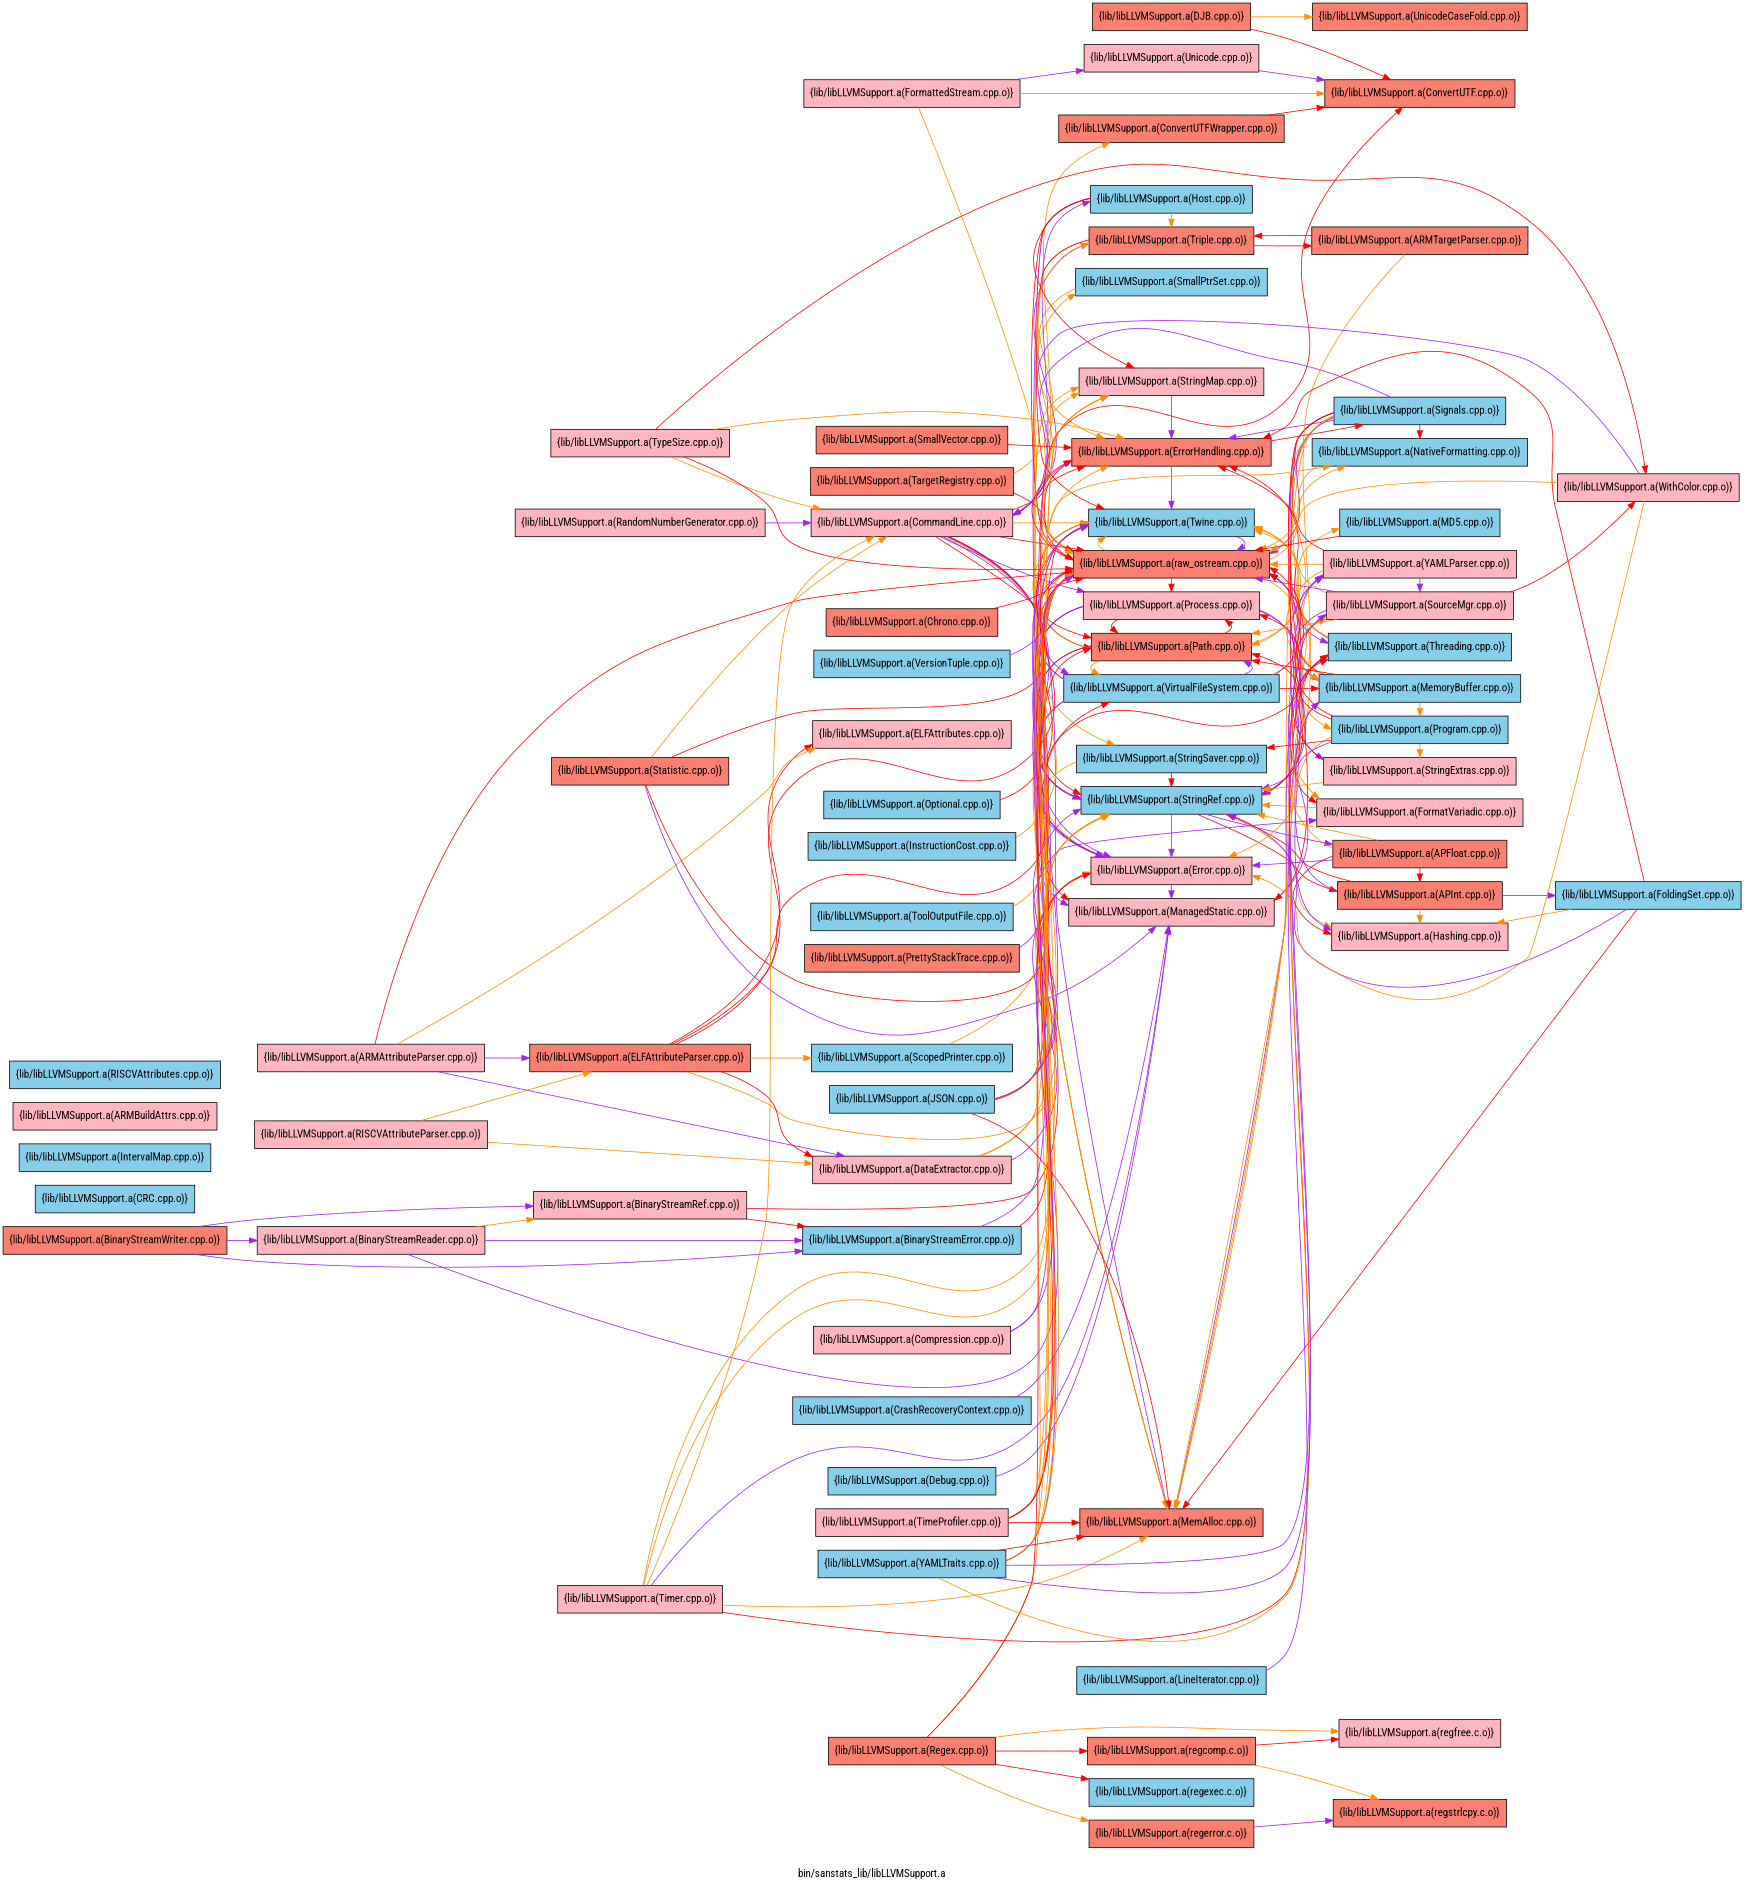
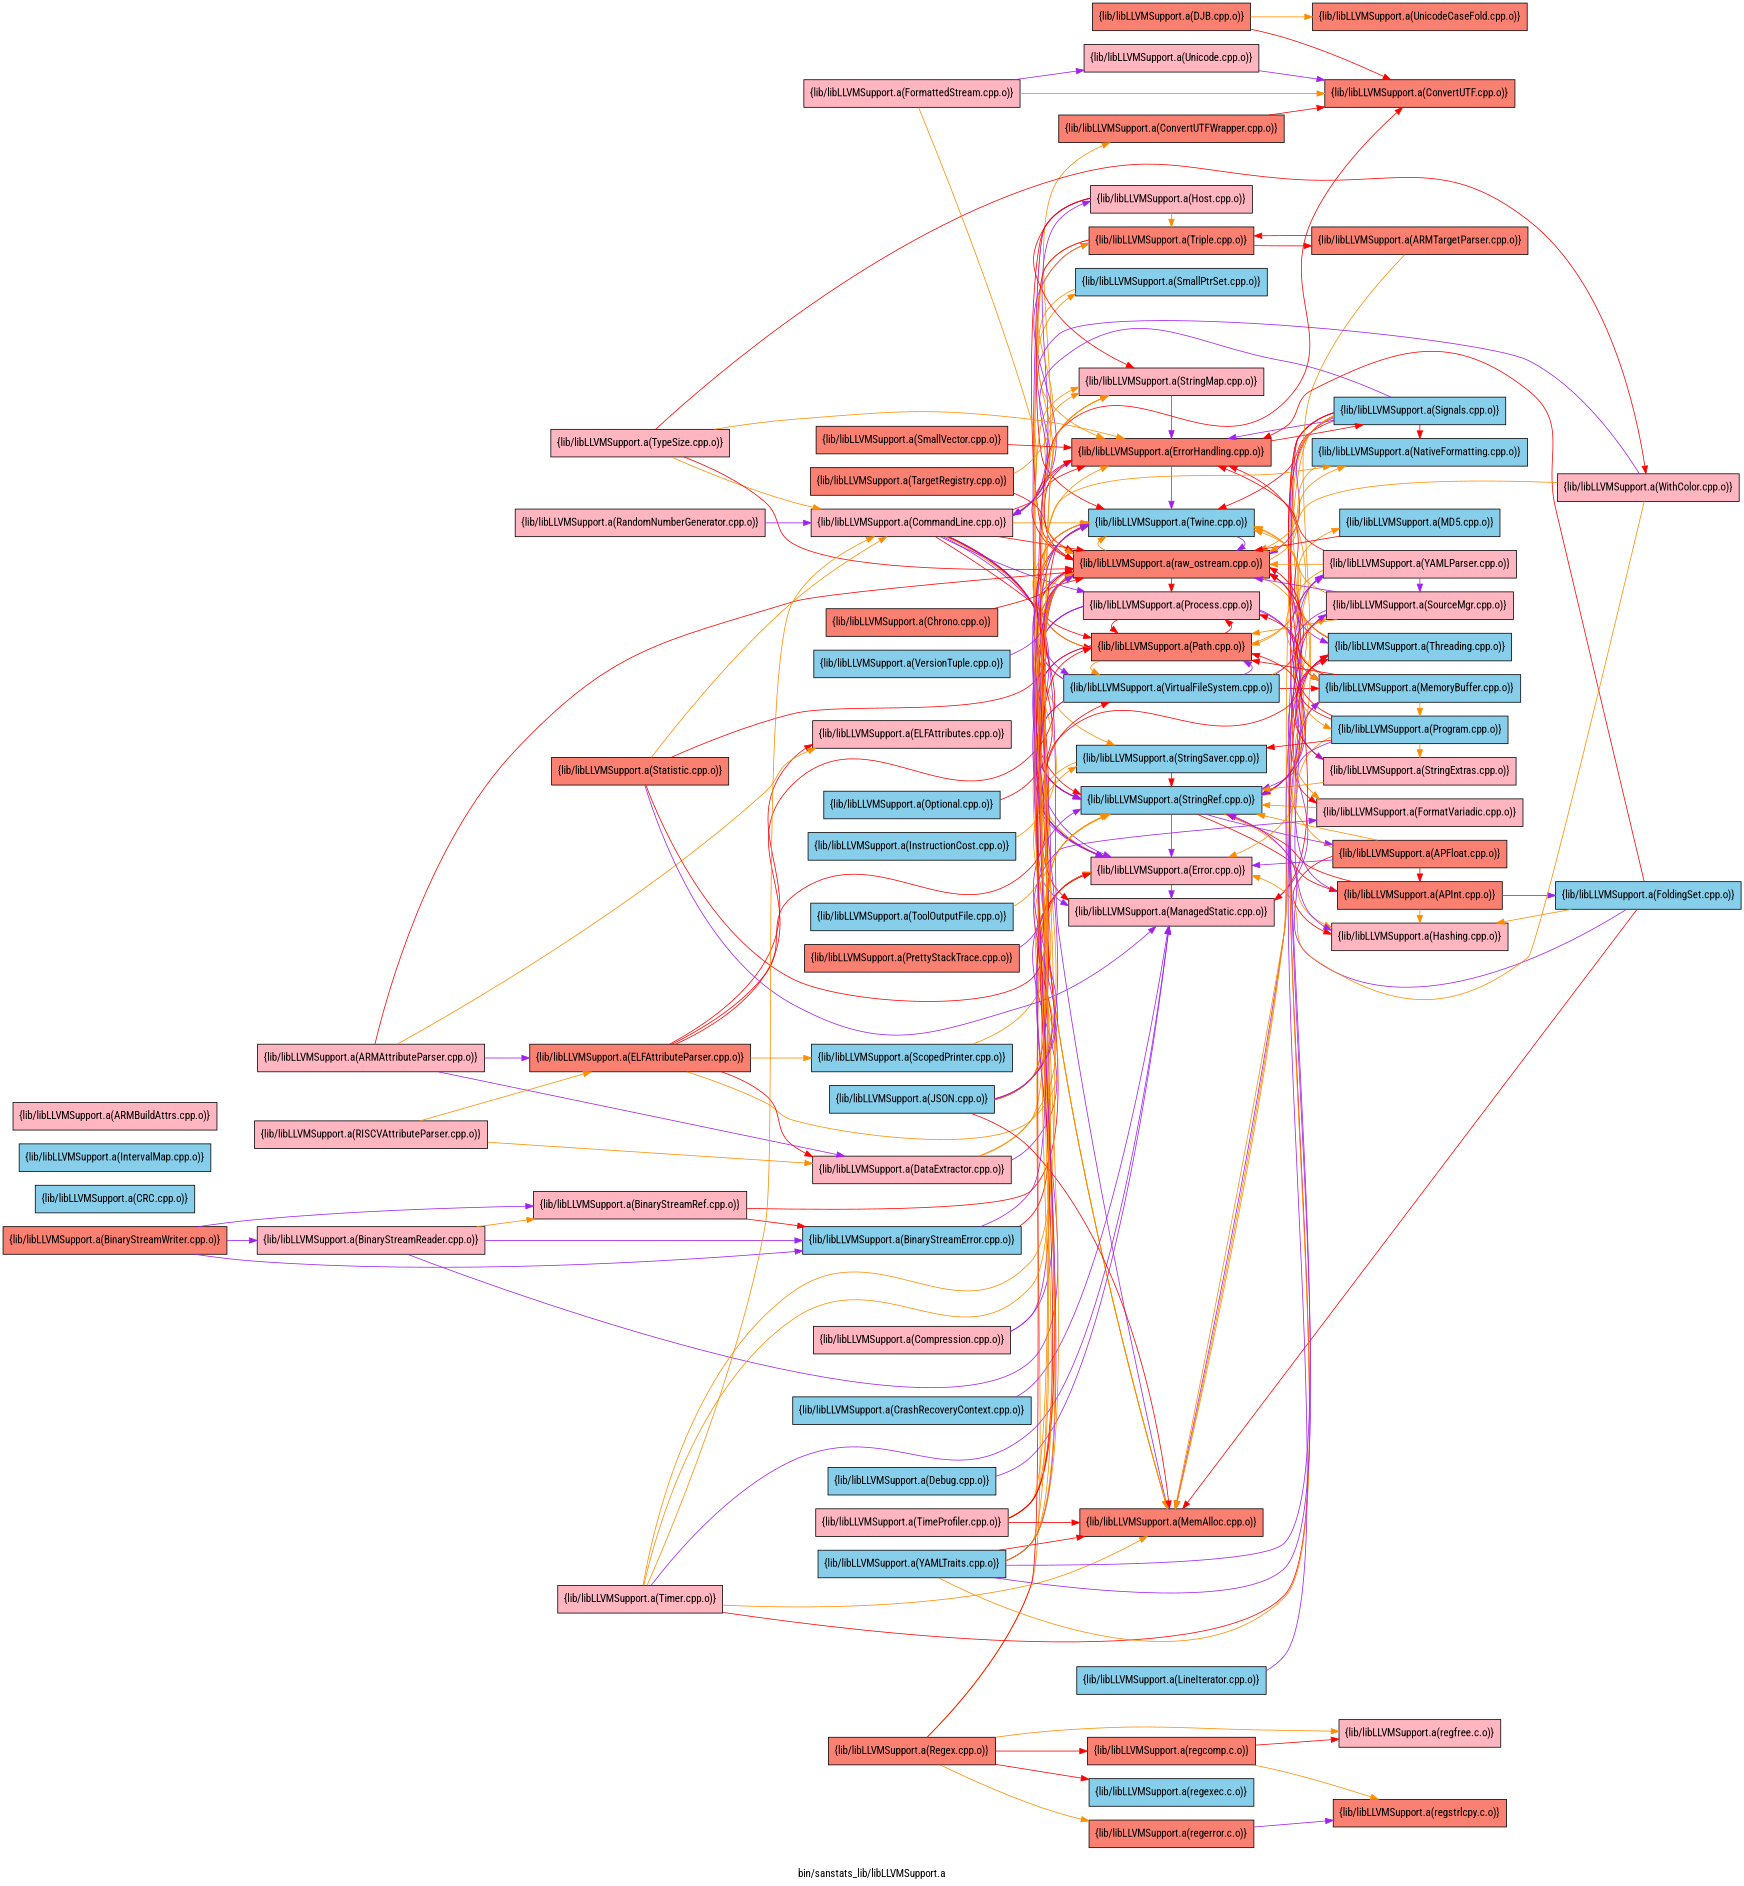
node "{lib/libLLVMSupport.a(Host.cpp.o)}": fillcolor skyblue -> lightpink
edge "{lib/libLLVMSupport.a(Signals.cpp.o)}" -> "{lib/libLLVMSupport.a(Twine.cpp.o)}": added
edge "{lib/libLLVMSupport.a(SourceMgr.cpp.o)}" -> "{lib/libLLVMSupport.a(WithColor.cpp.o)}": removed
edge "{lib/libLLVMSupport.a(ScopedPrinter.cpp.o)}" -> "{lib/libLLVMSupport.a(raw_ostream.cpp.o)}": now "{lib/libLLVMSupport.a(ScopedPrinter.cpp.o)}" -> "{lib/libLLVMSupport.a(StringSaver.cpp.o)}"
node "{lib/libLLVMSupport.a(RISCVAttributes.cpp.o)}": removed
